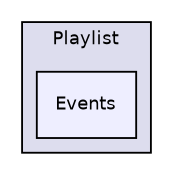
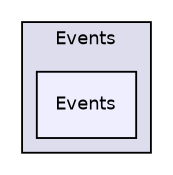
cluster "Playlist": label "Playlist" -> "Events"
